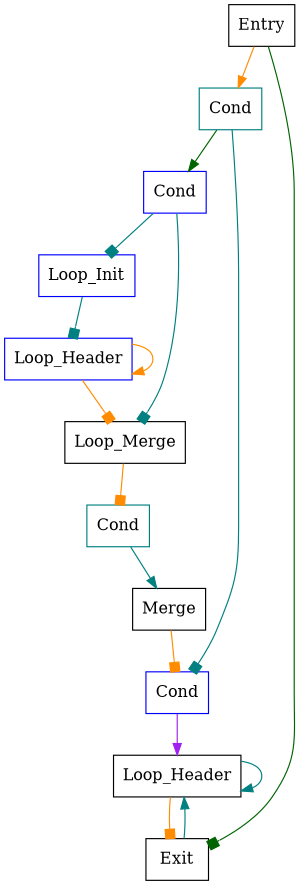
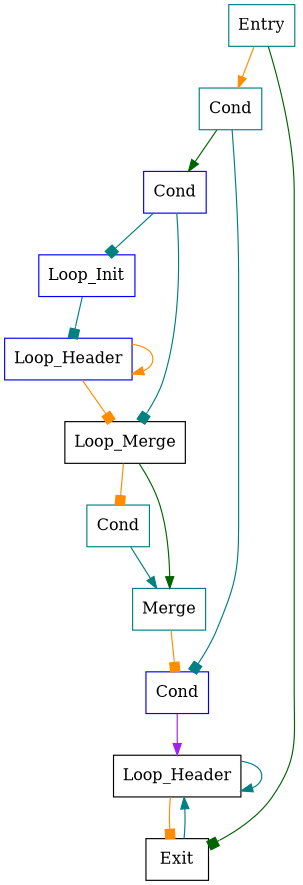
node "Entry": color black -> teal
edge "Loop_Merge" -> "Merge": added
node "Merge": color black -> teal
